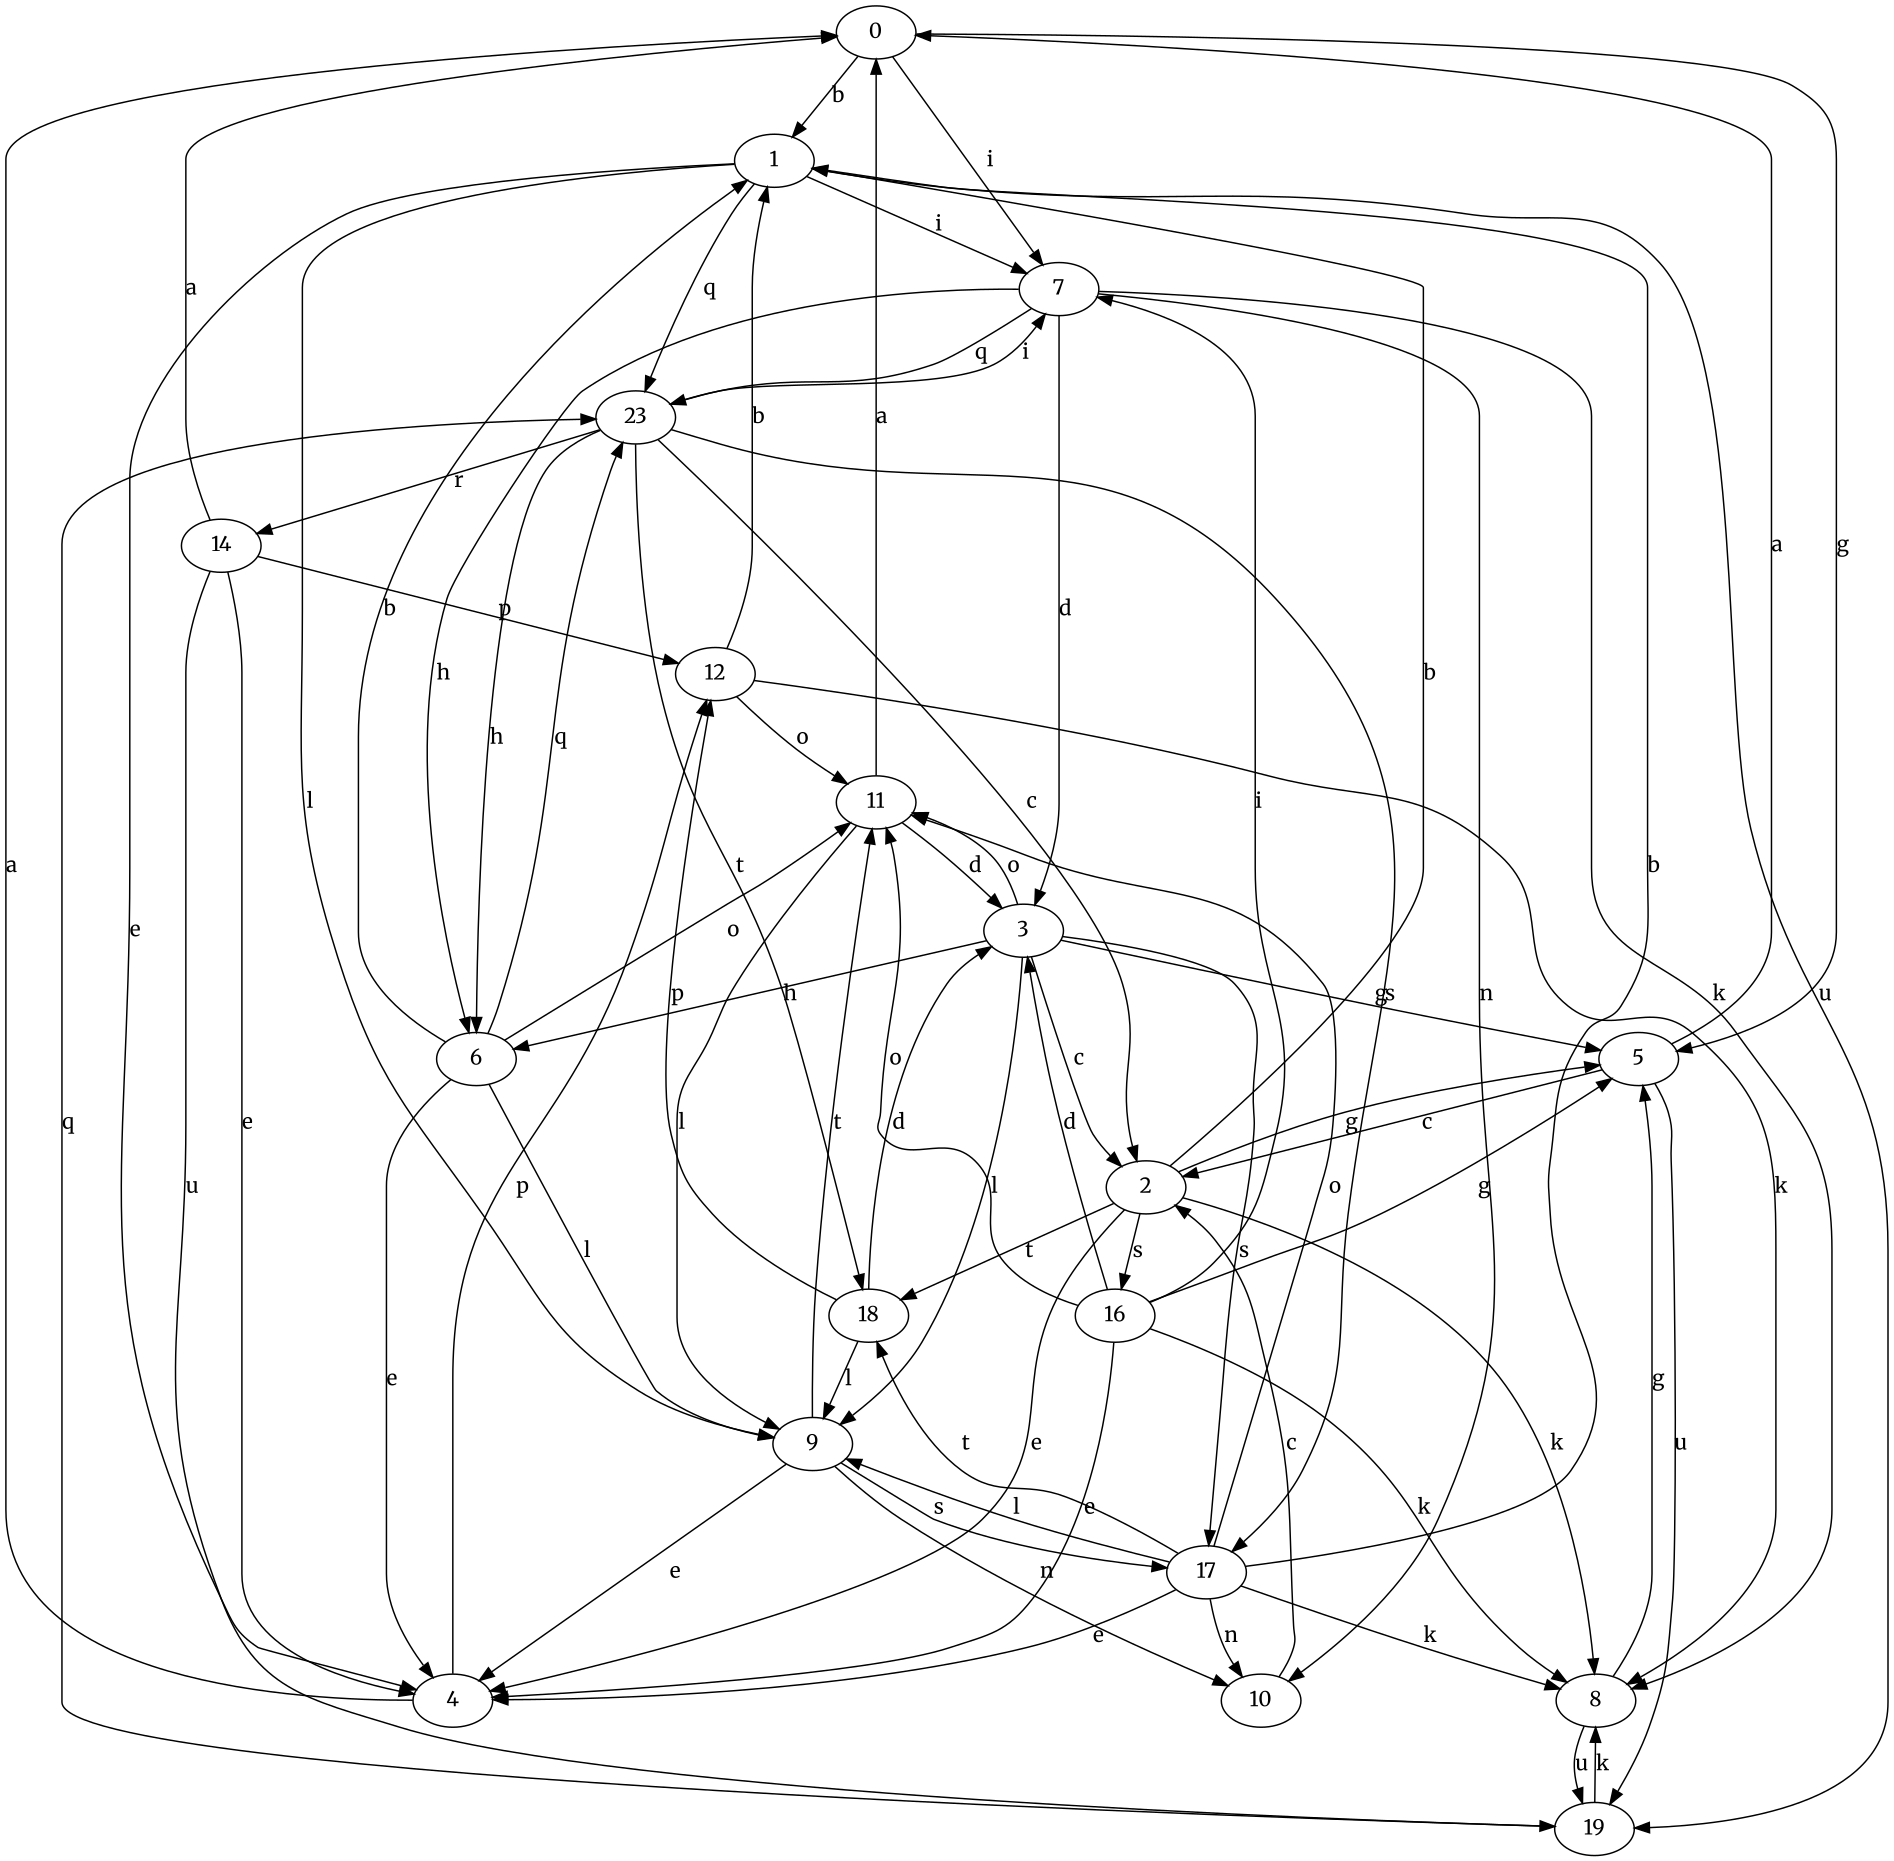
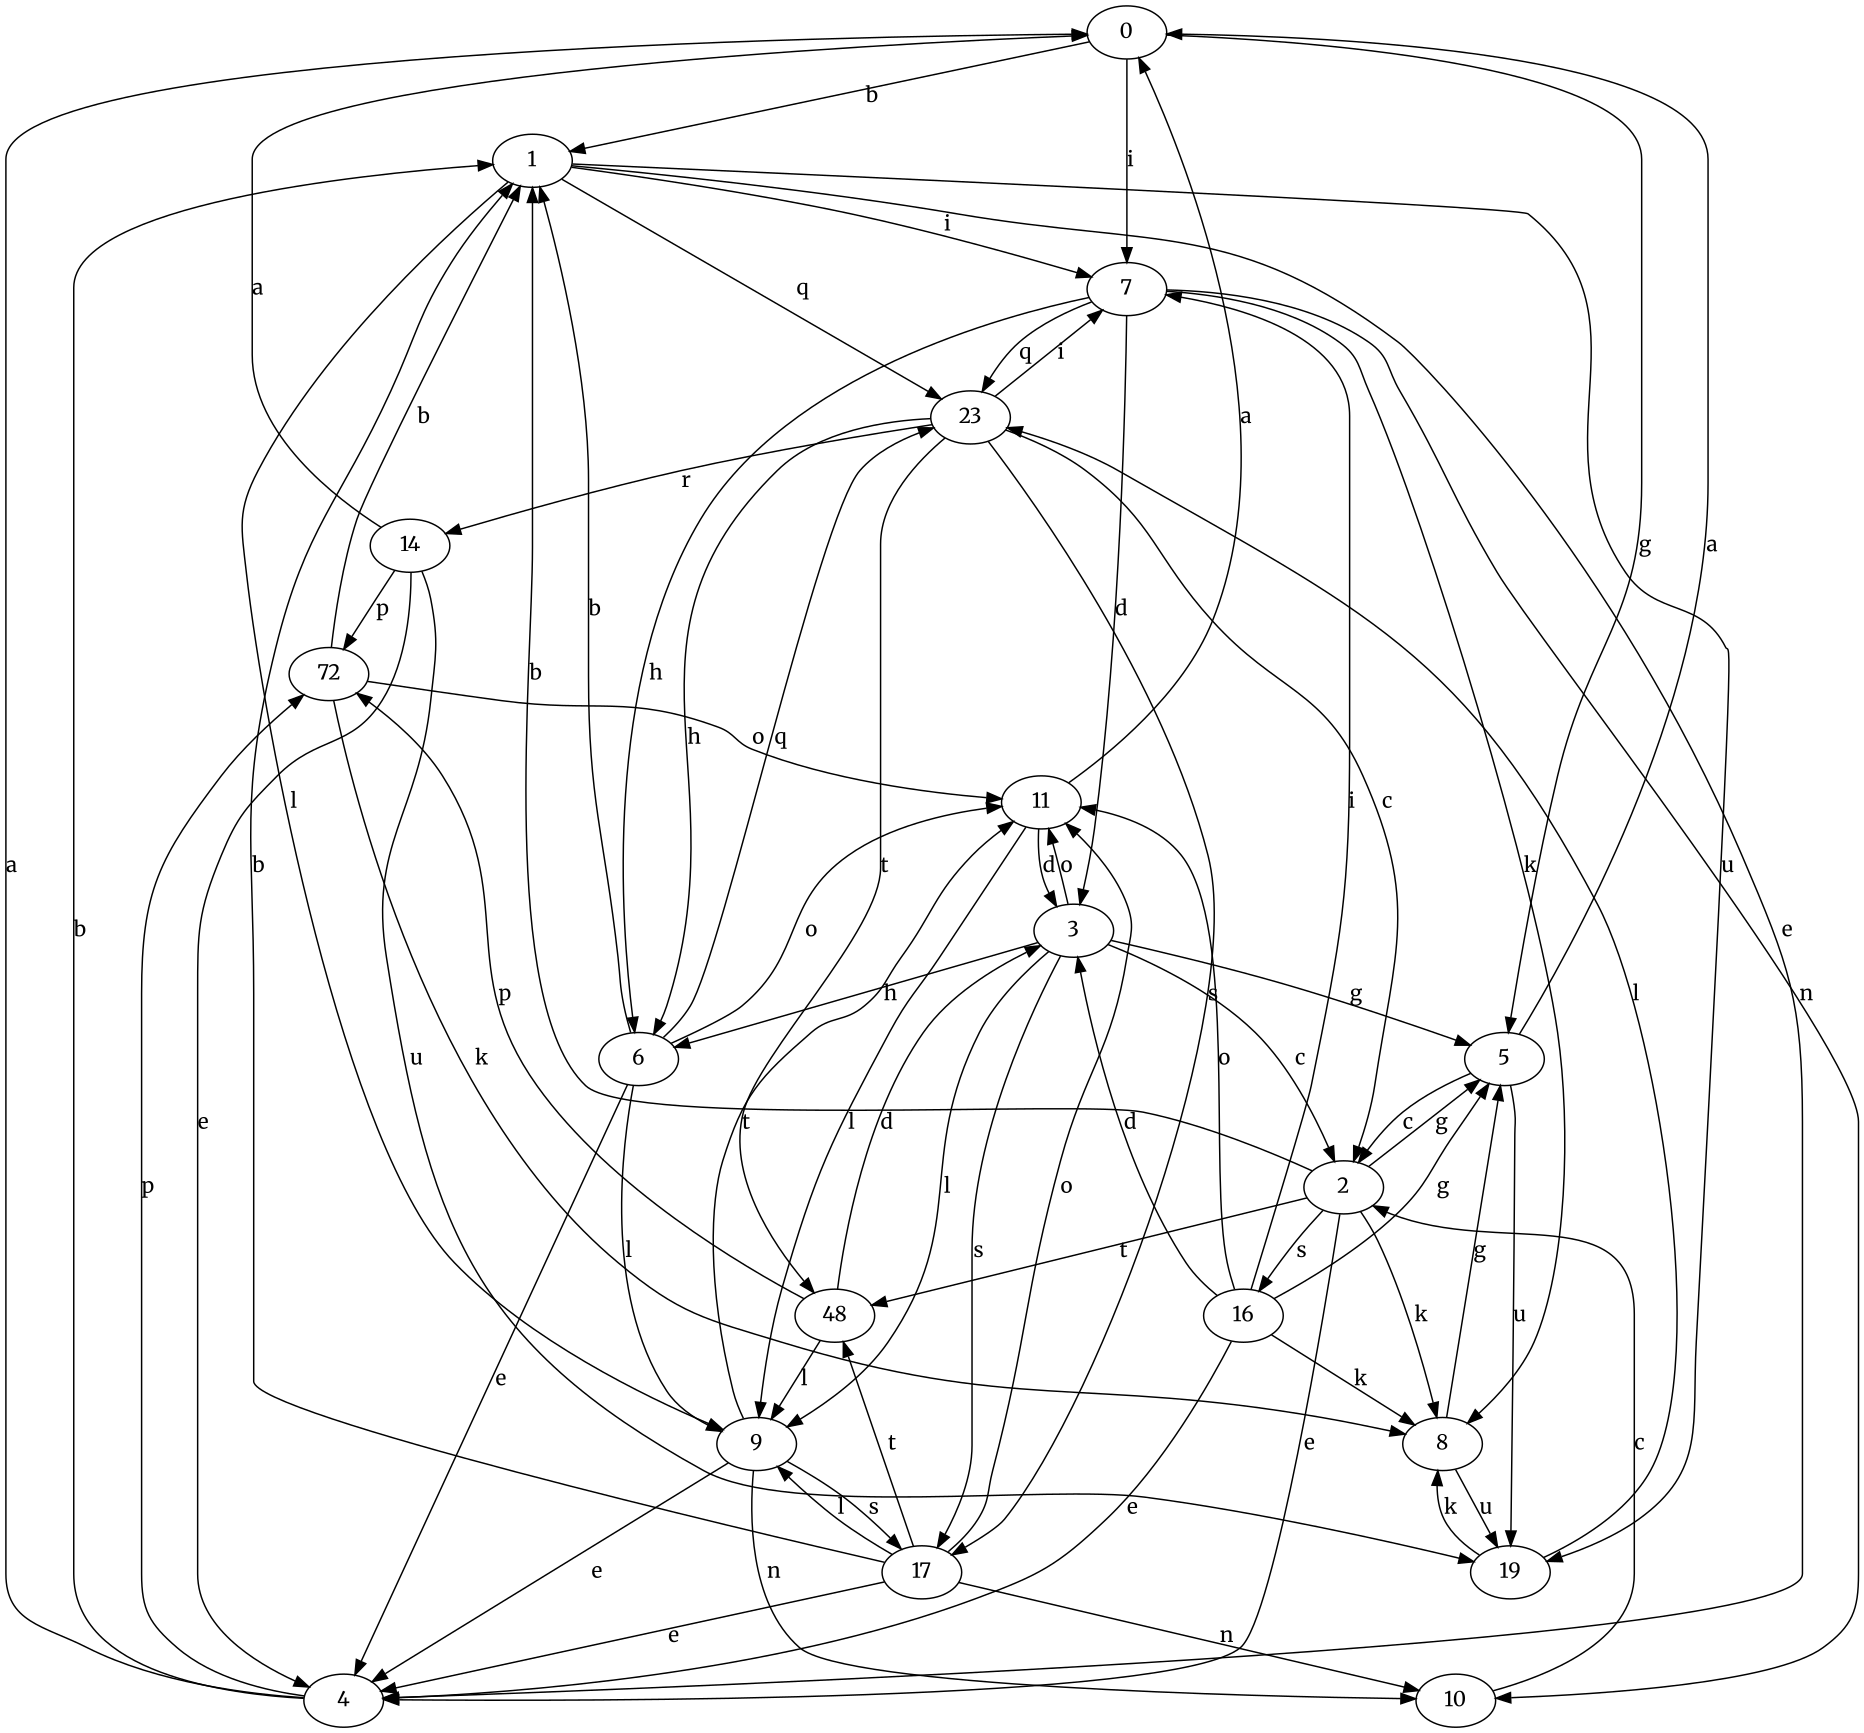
node "12": label "12" -> "72"
edge "4" -> "1": added, label "b"
edge "19" -> "23": label "q" -> "l"
node "18": label "18" -> "48"
edge "17" -> "8": removed, label "k"
